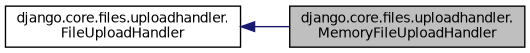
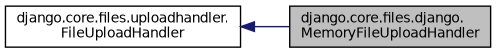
node "django.core.files.uploadhandler. MemoryFileUploadHandler": label "django.core.files.uploadhandler. MemoryFileUploadHandler" -> "django.core.files.django. MemoryFileUploadHandler"
